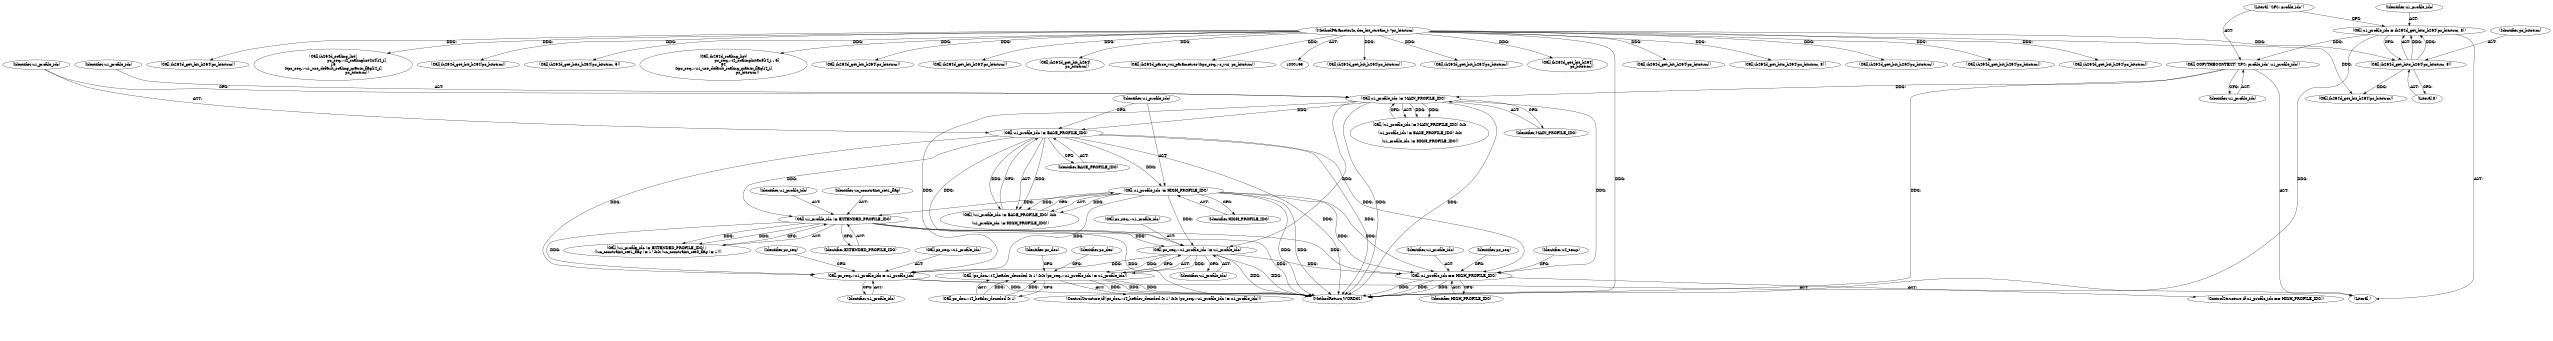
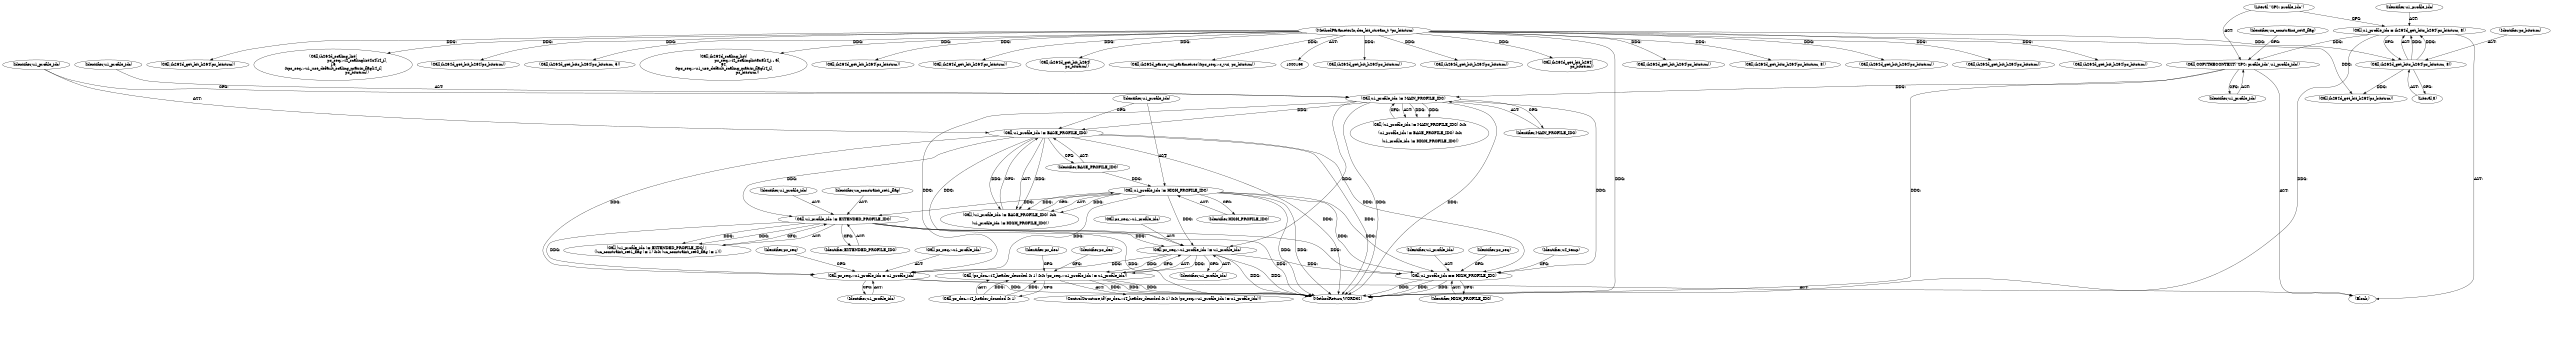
node "(Identifier,uc_constraint_set0_flag)": added
edge "(Call,u1_profile_idc != BASE_PROFILE_IDC)" -> "(Call,u1_profile_idc != HIGH_PROFILE_IDC)": now "(Identifier,BASE_PROFILE_IDC)" -> "(Call,u1_profile_idc != HIGH_PROFILE_IDC)"
node "(ControlStructure,if(u1_profile_idc == HIGH_PROFILE_IDC))": removed
node "(Literal,)": label "(Literal,)" -> "(Block,)"
